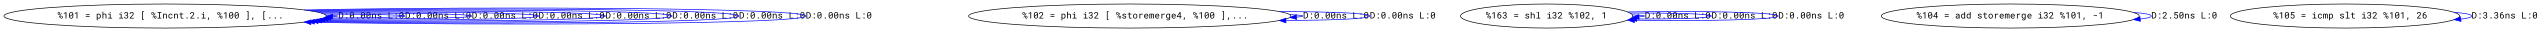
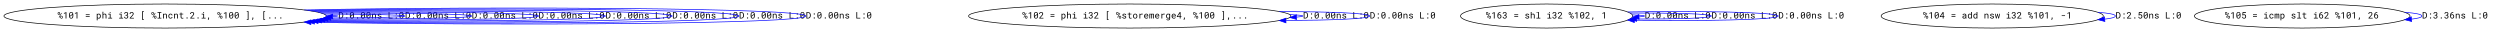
node "%104 = add storemerge i32 %101, -1": label "%104 = add storemerge i32 %101, -1" -> "%104 = add nsw i32 %101, -1"
node "%105 = icmp slt i32 %101, 26": label "%105 = icmp slt i32 %101, 26" -> "%105 = icmp slt i62 %101, 26"
